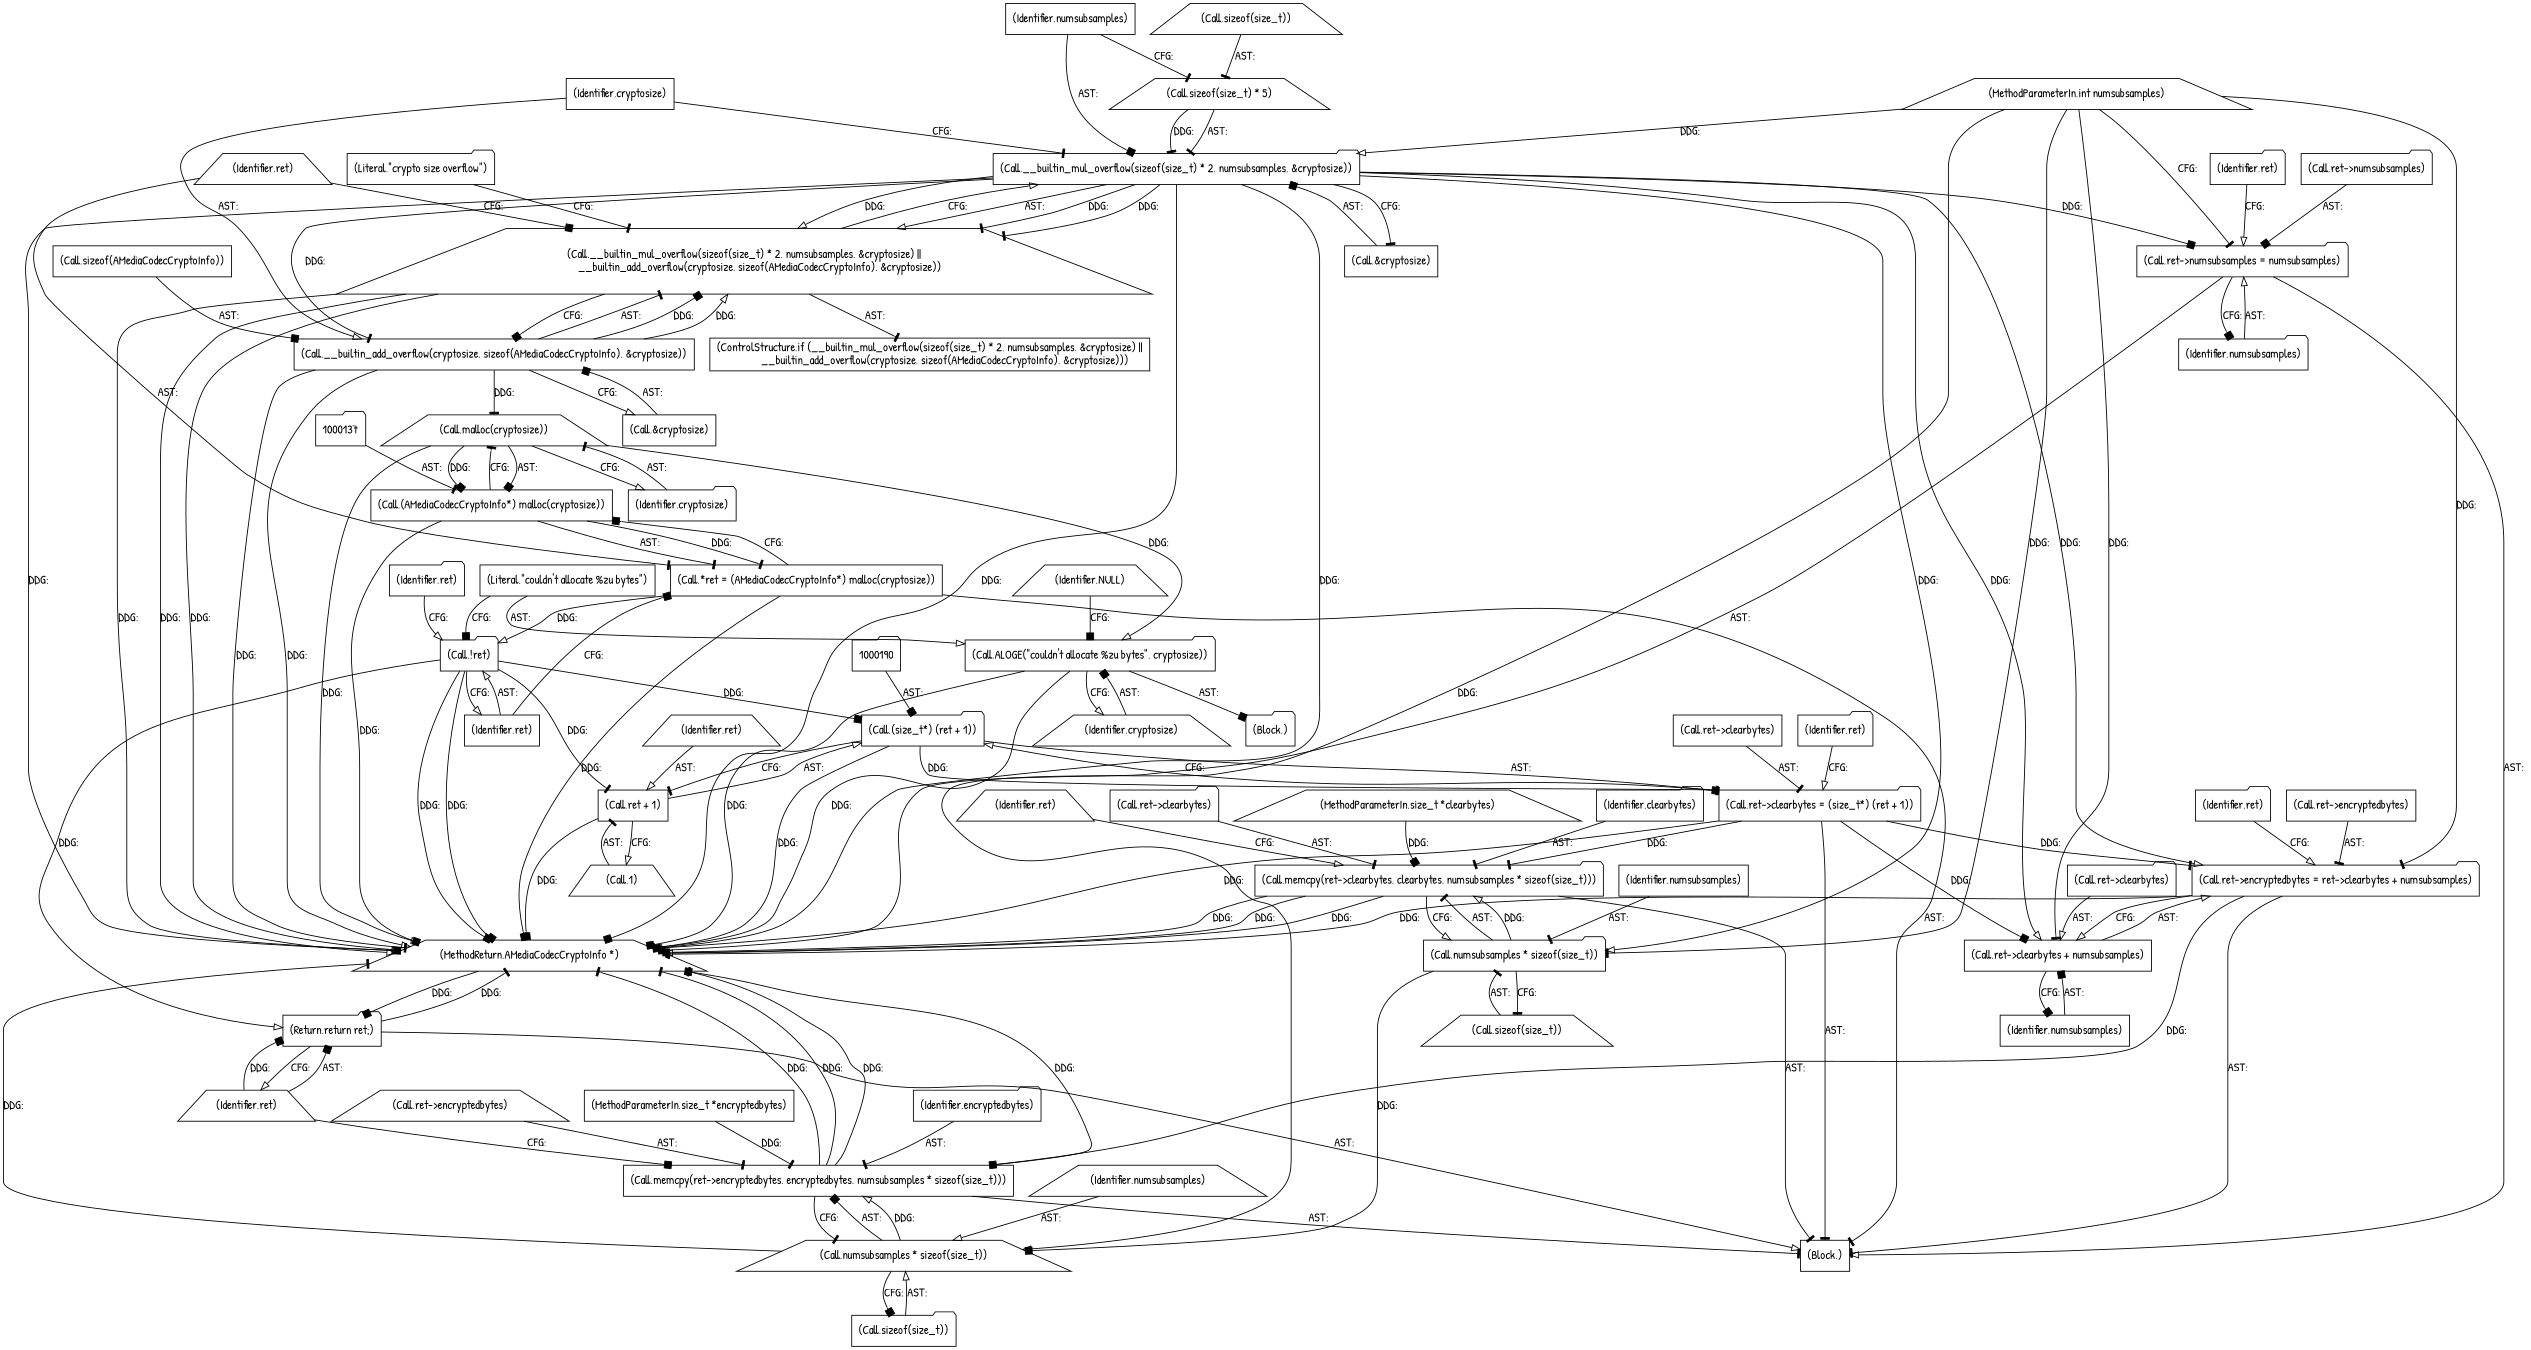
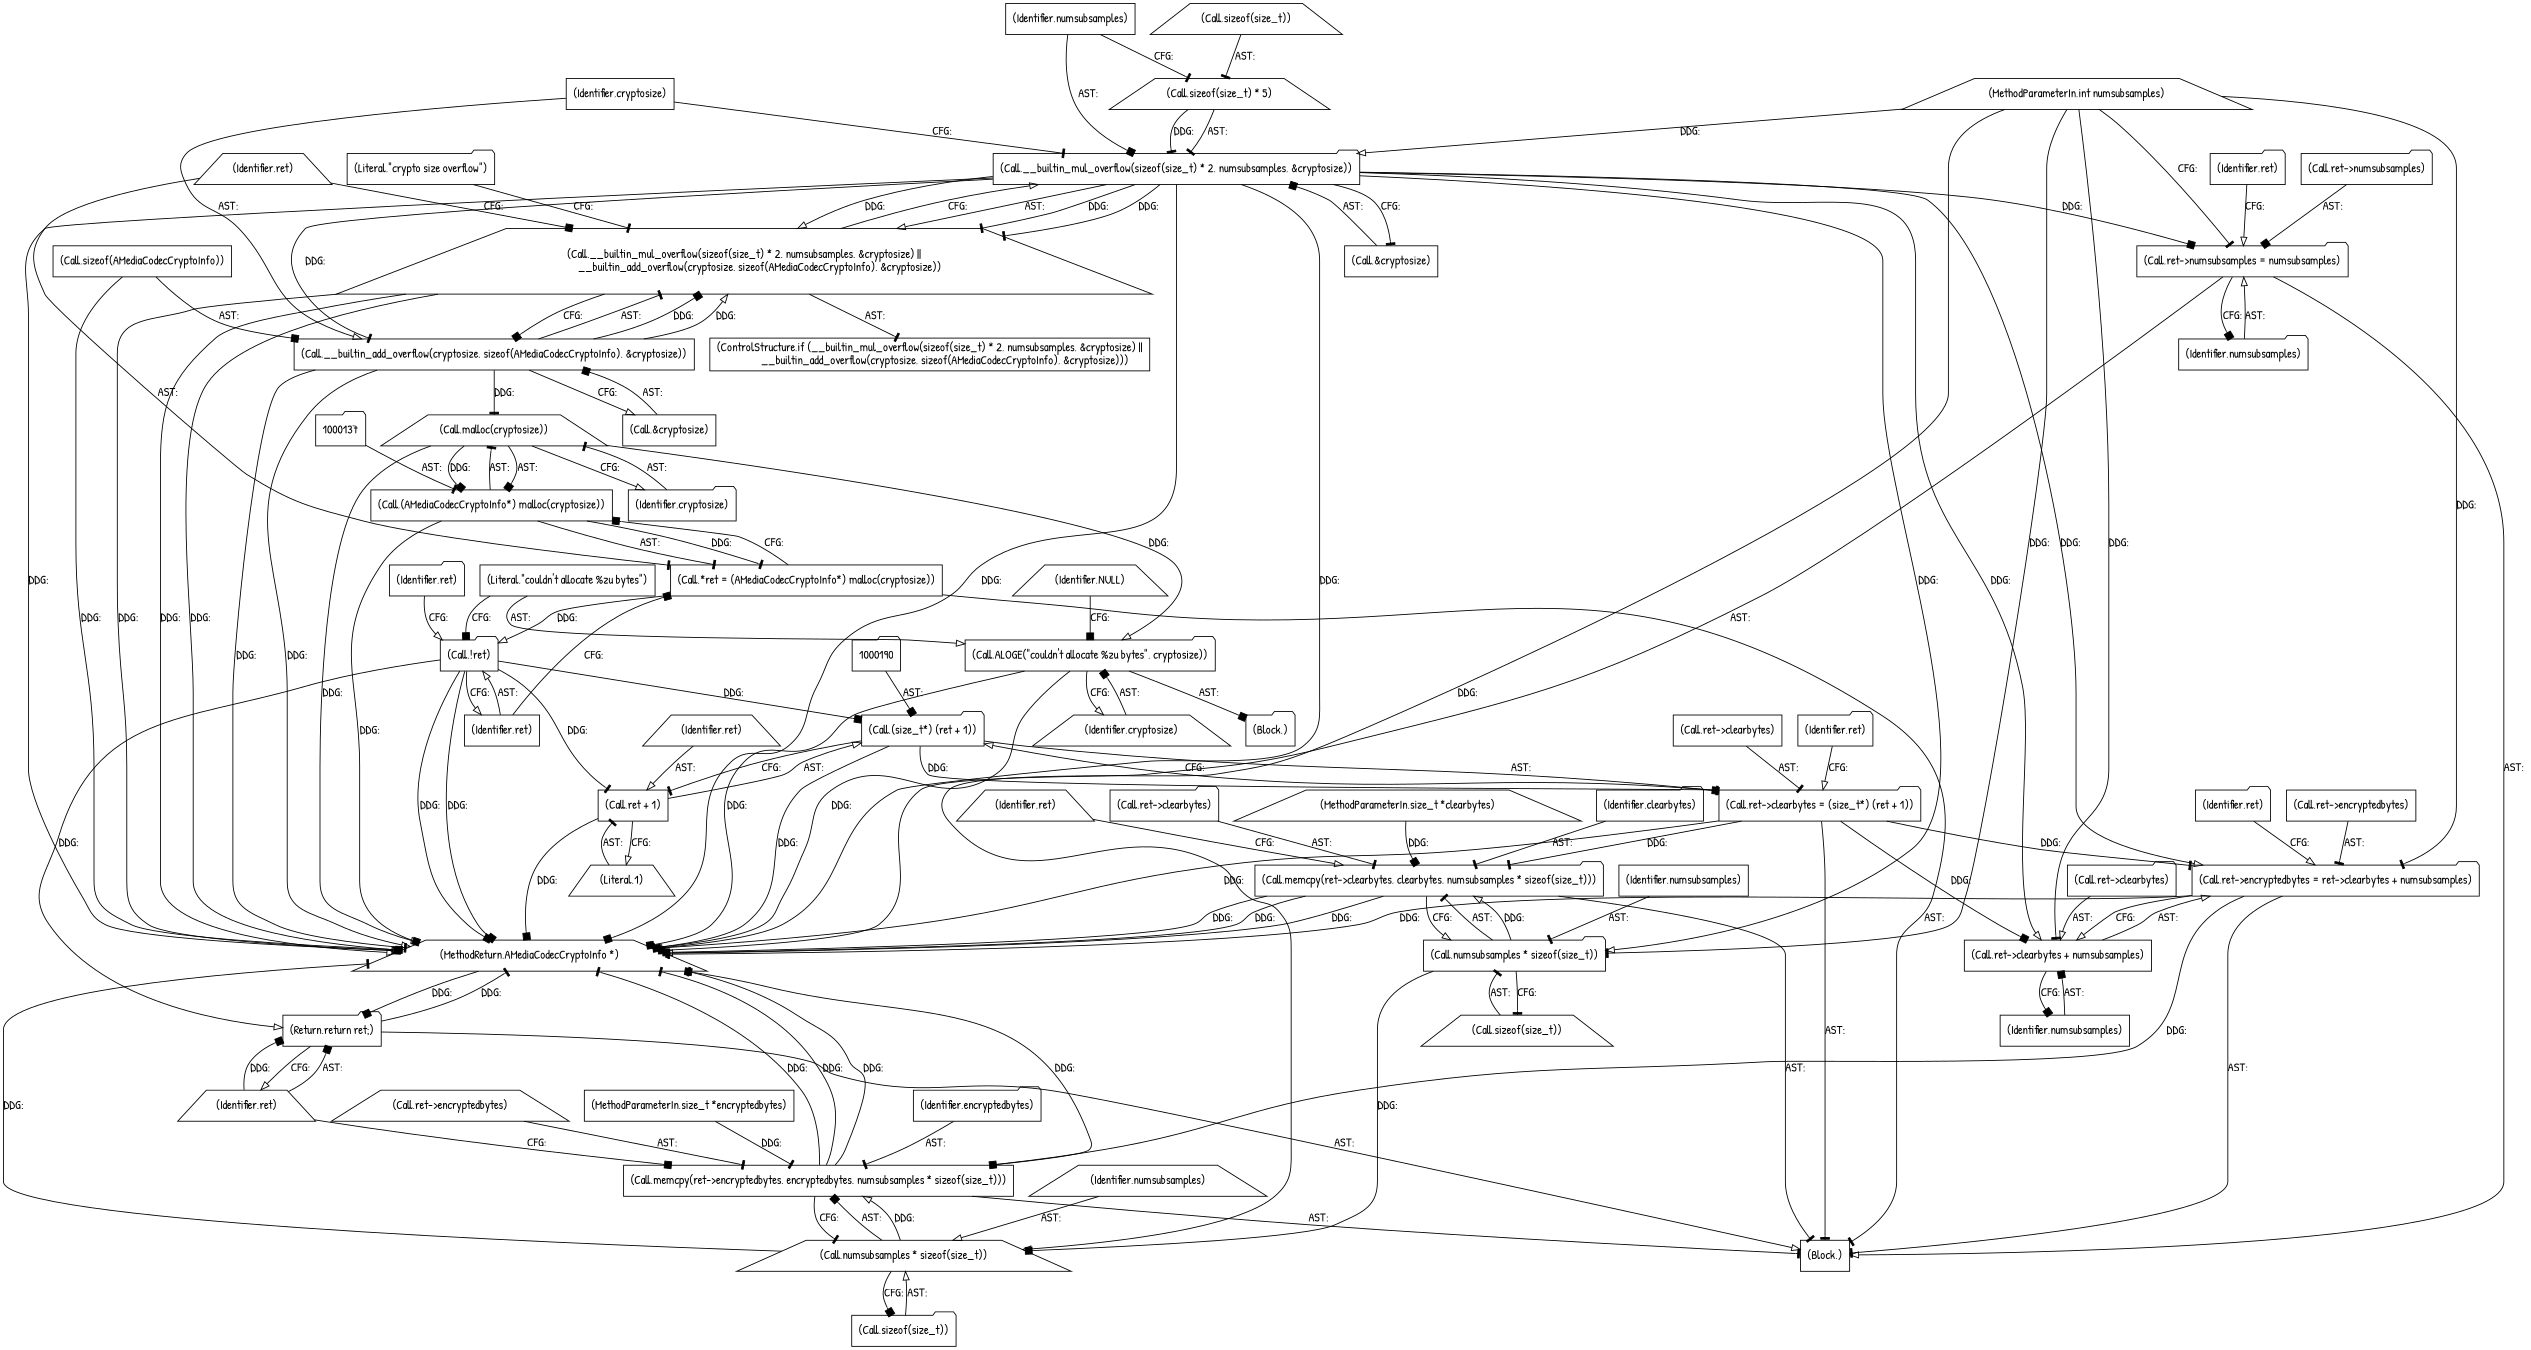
edge "(Call,(AMediaCodecCryptoInfo*) malloc(cryptosize))" -> "(Call,malloc(cryptosize))": label "CFG: " -> "AST: "
edge "(Call,*ret = (AMediaCodecCryptoInfo*) malloc(cryptosize))" -> "(MethodReturn,AMediaCodecCryptoInfo *)": now "(Call,sizeof(AMediaCodecCryptoInfo))" -> "(MethodReturn,AMediaCodecCryptoInfo *)"
node "(Call,1)": label "(Call,1)" -> "(Literal,1)"
